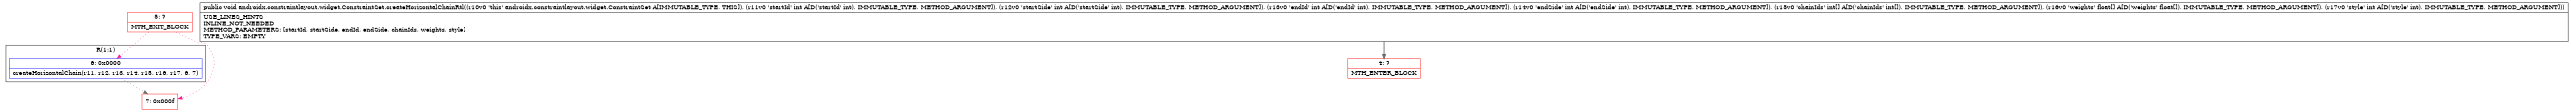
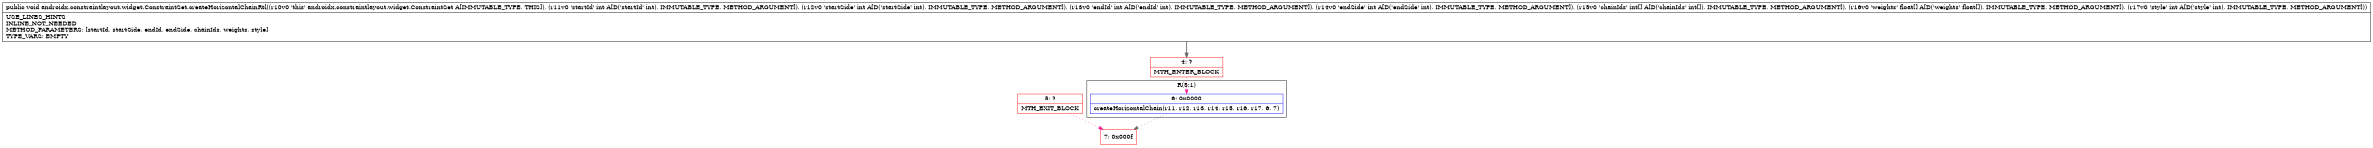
edge "5: ?" -> "6: 0x0000": now "4: ?" -> "6: 0x0000"
cluster "R(1:1)": label "R(1:1)" -> "R(5:1)"
